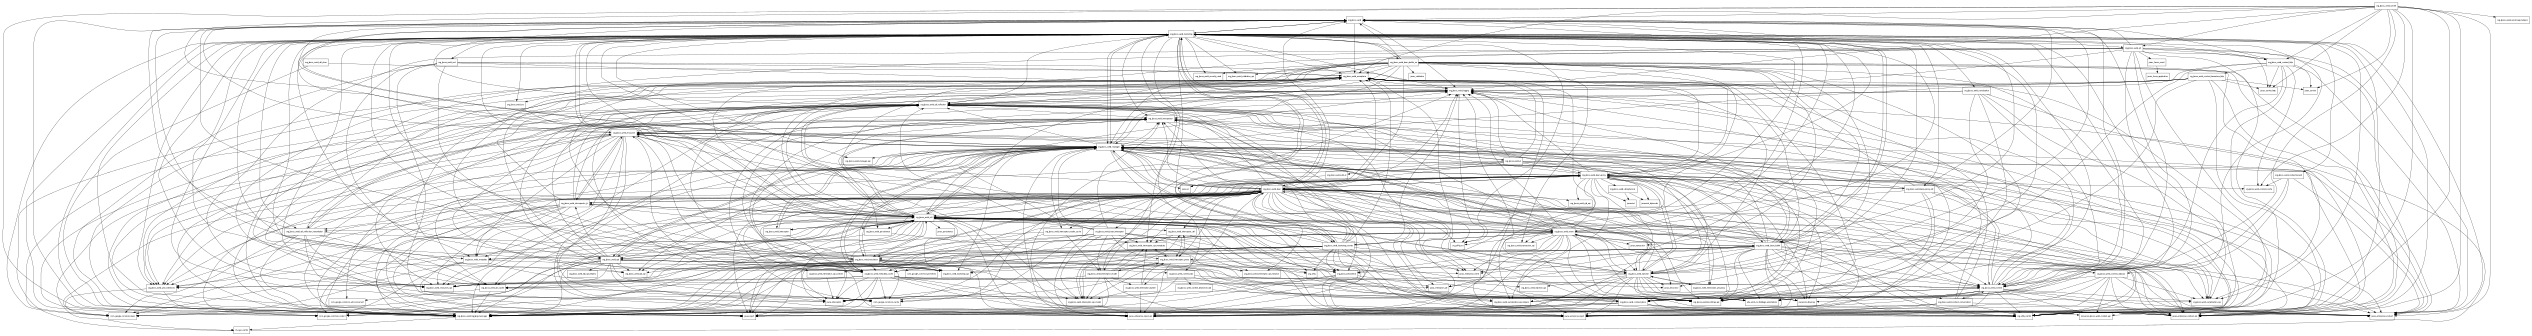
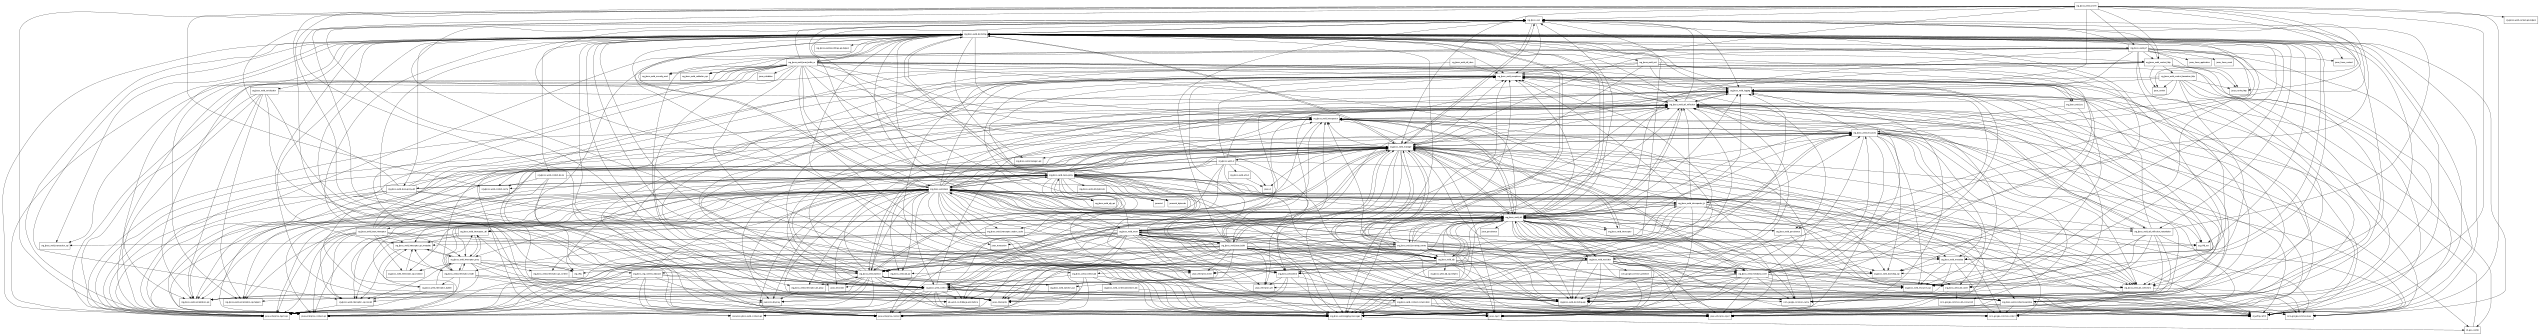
node "org_jboss_weld_bootstrap_api_helpers": added
node "javax_faces_context": added
edge "javax_faces_event" -> "javax_faces_application": now "org_jboss_weld_jsf" -> "javax_faces_application"
edge "org_jboss_weld_resolution" -> "org_jboss_weld_exceptions": removed
node "org_jboss_weld_context_unbound": label "org_jboss_weld_context_unbound" -> "org_jboss_org_context_unbound"
node "org_jboss_weld_context_jboss": label "org_jboss_weld_context_jboss" -> "org_jboss_weld_context_beanstore"
edge "org_jboss_weld_context_ejb" -> "javax_enterprise_context": added
